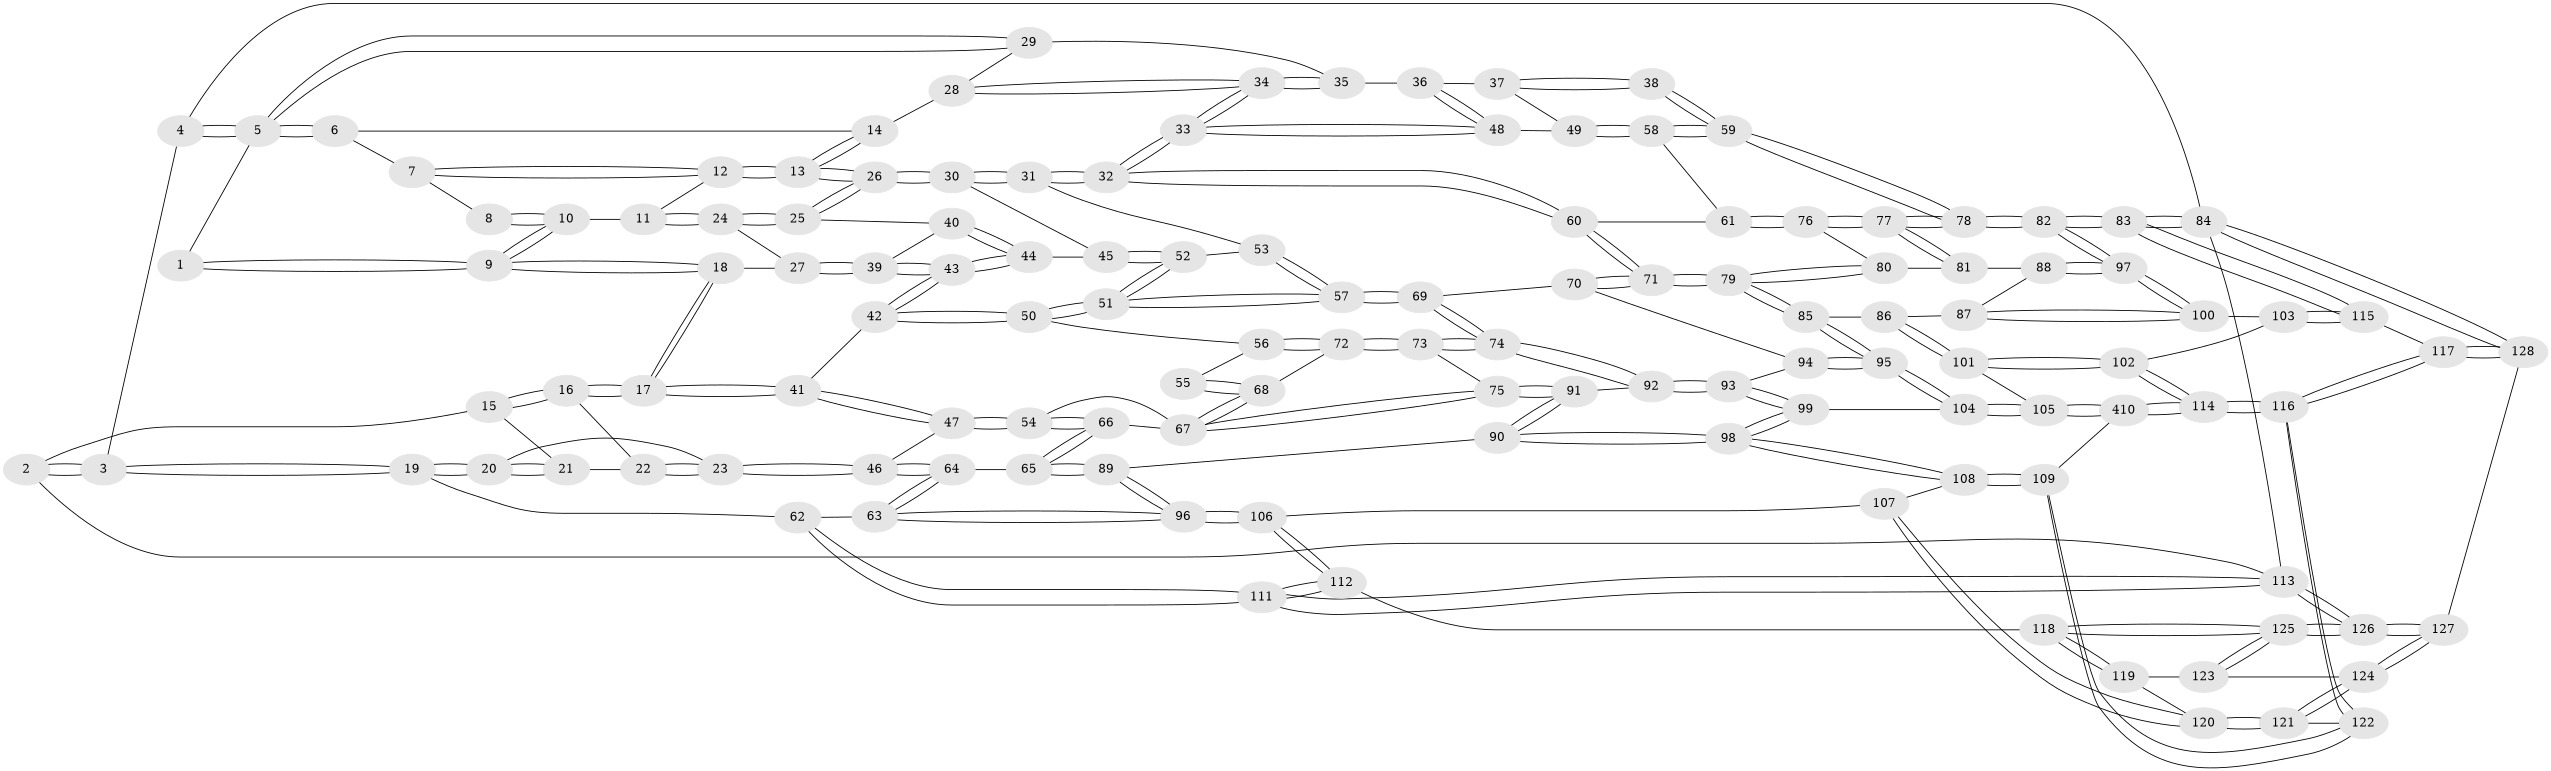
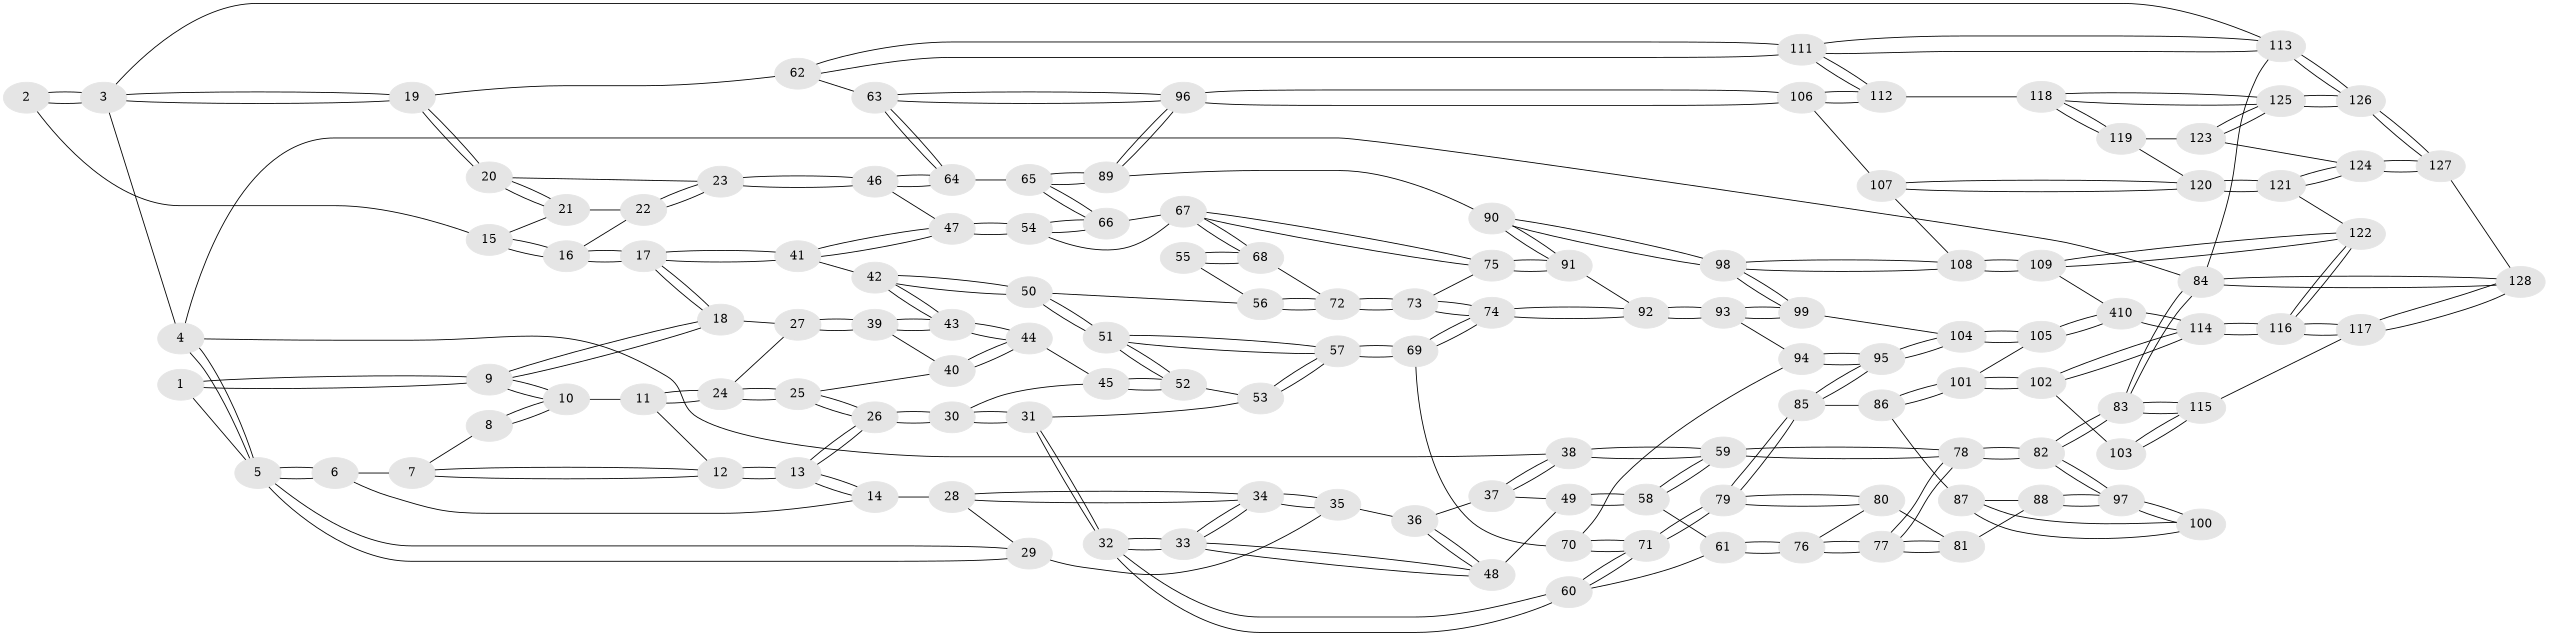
edge "100" -- "103": removed
edge "4" -- "38": added
edge "2" -- "113": now "3" -- "113"
